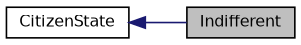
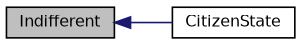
edge "Indifferent" -> "CitizenState": reversed
